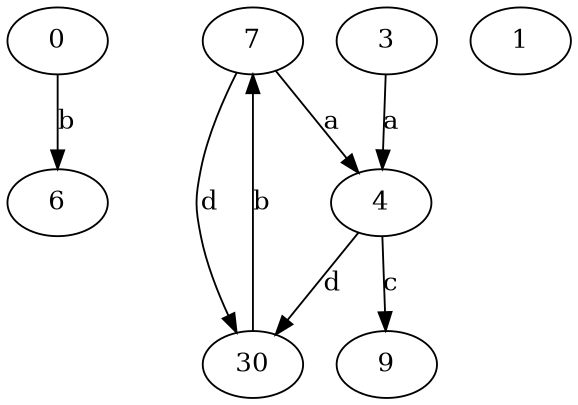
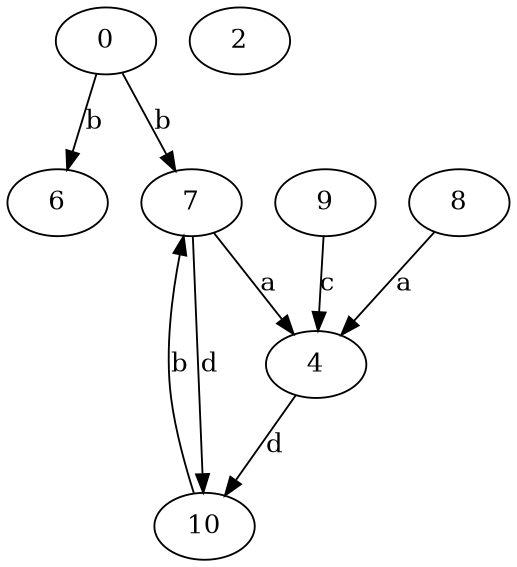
node "2": added
node "3": label "3" -> "8"
node "1": removed
edge "0" -> "7": added, label "b"
edge "4" -> "9": reversed
node "30": label "30" -> "10"
